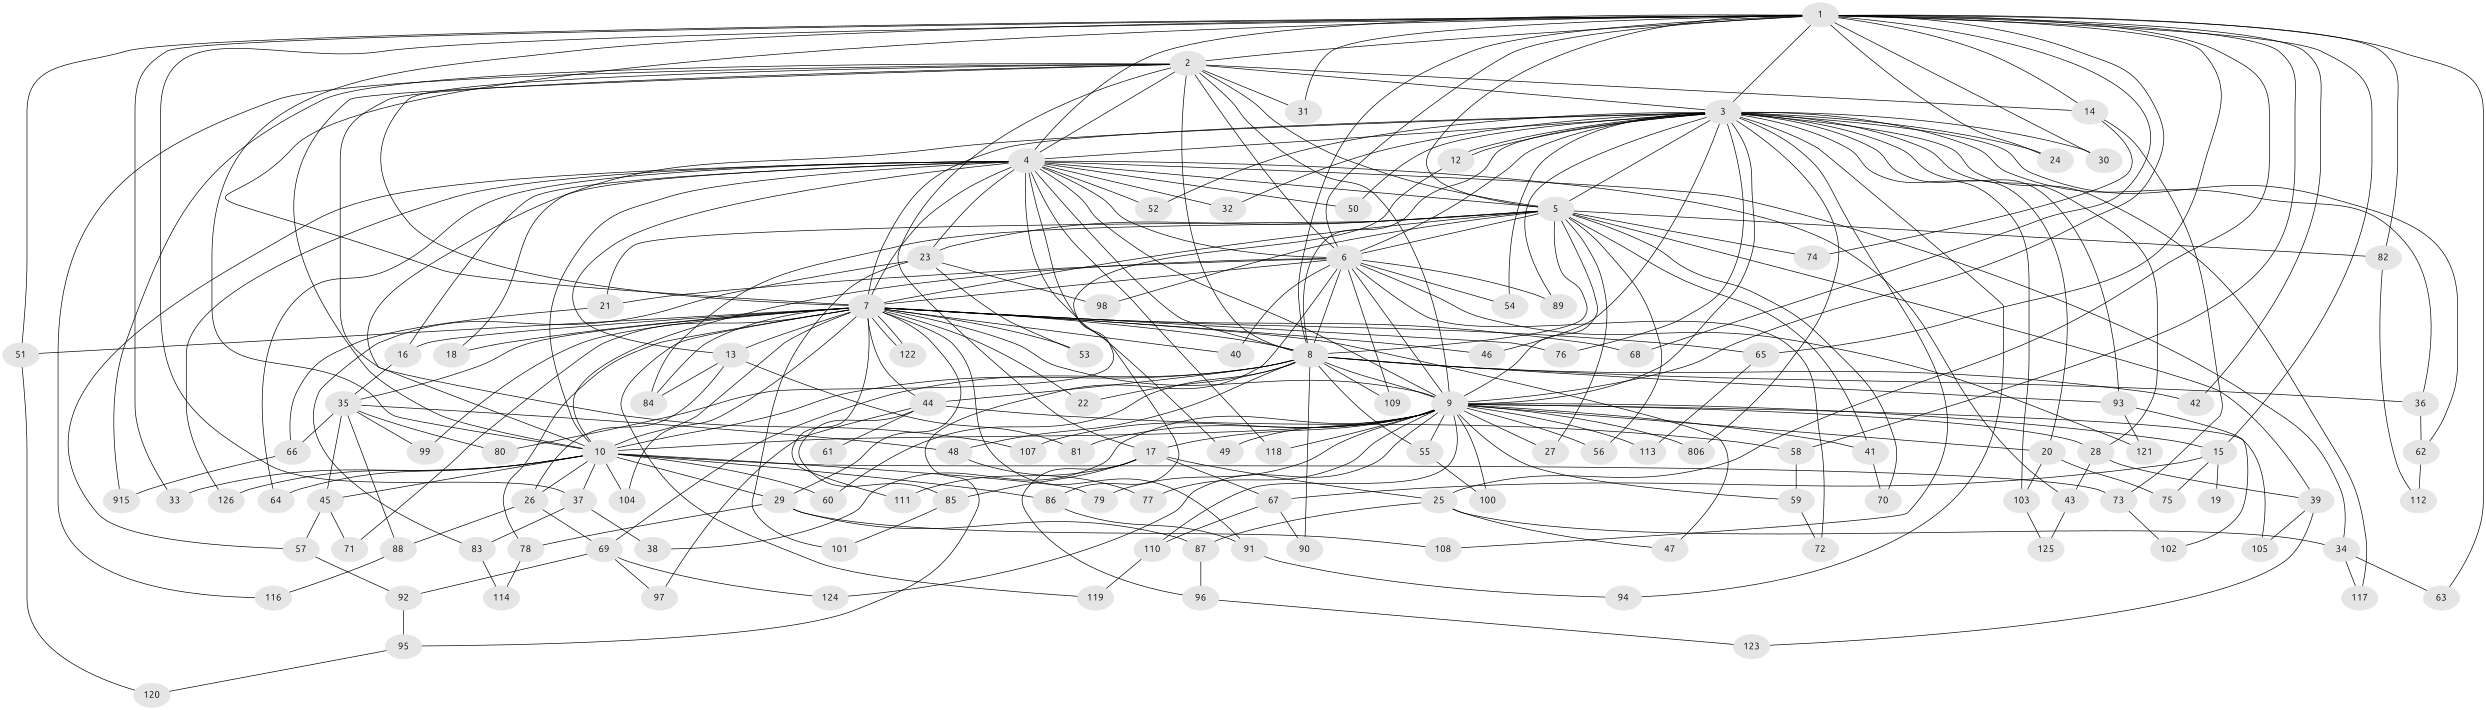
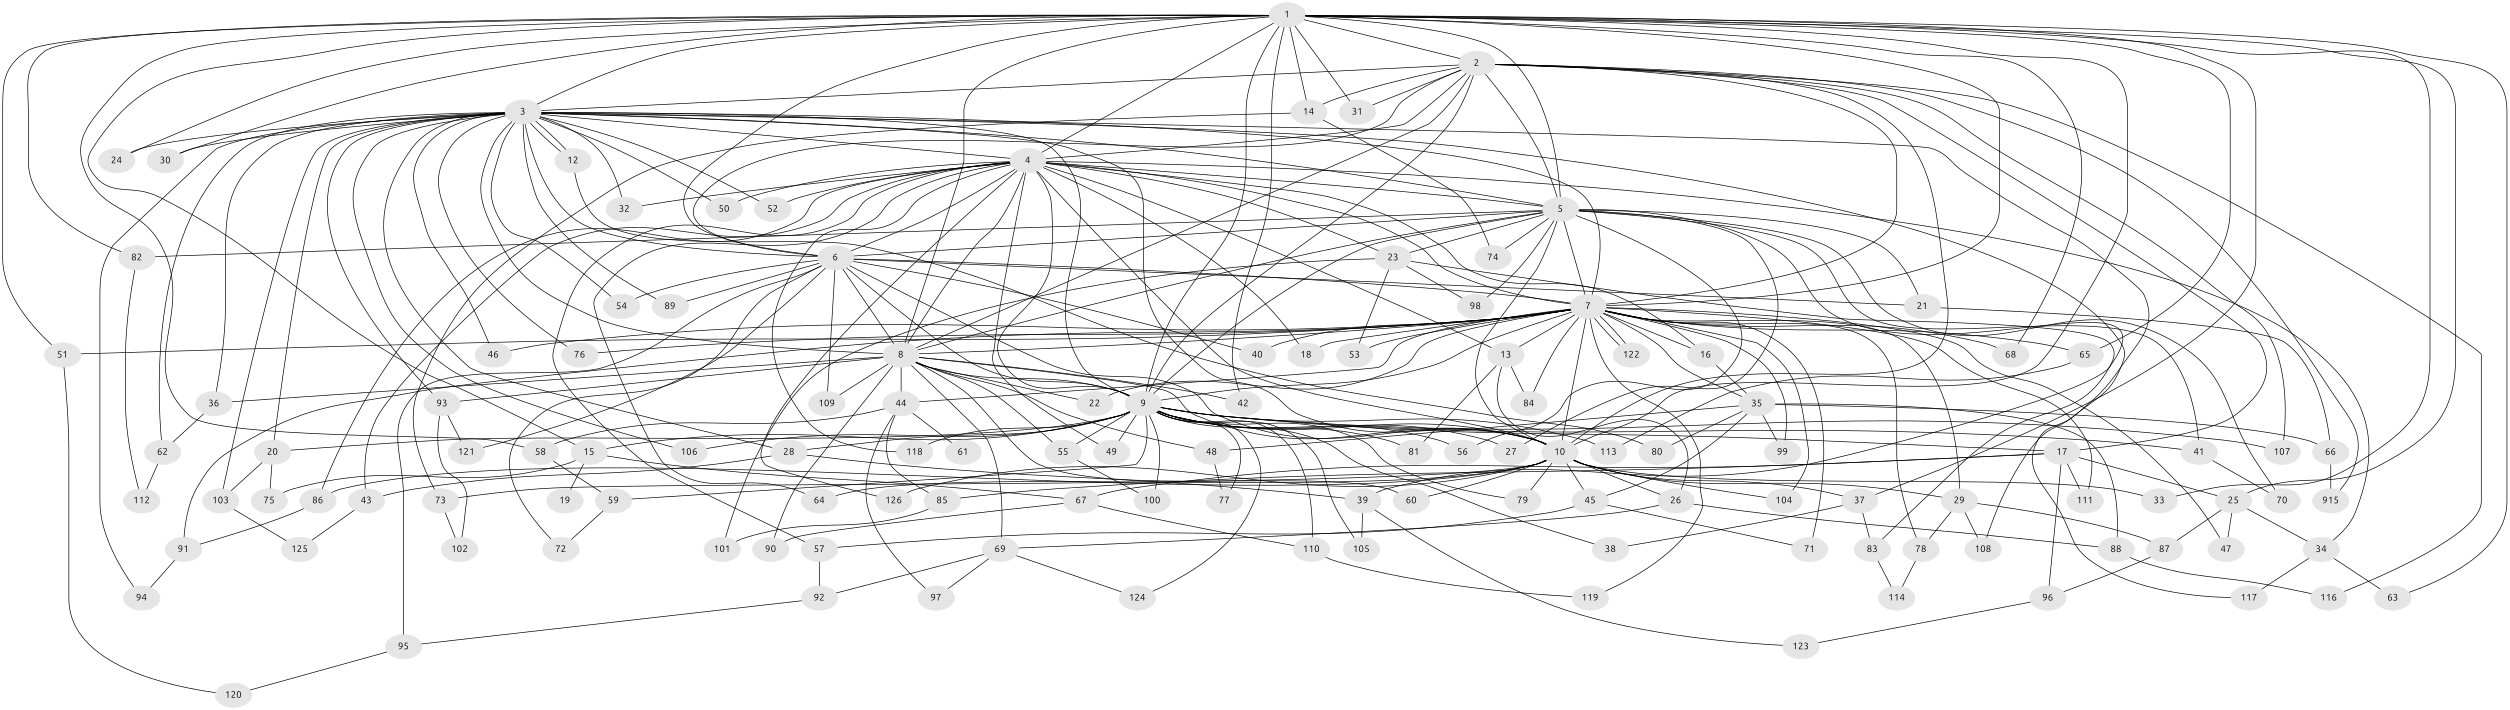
edge "5" -- "84": now "5" -- "10"
node "806": label "806" -> "106"
